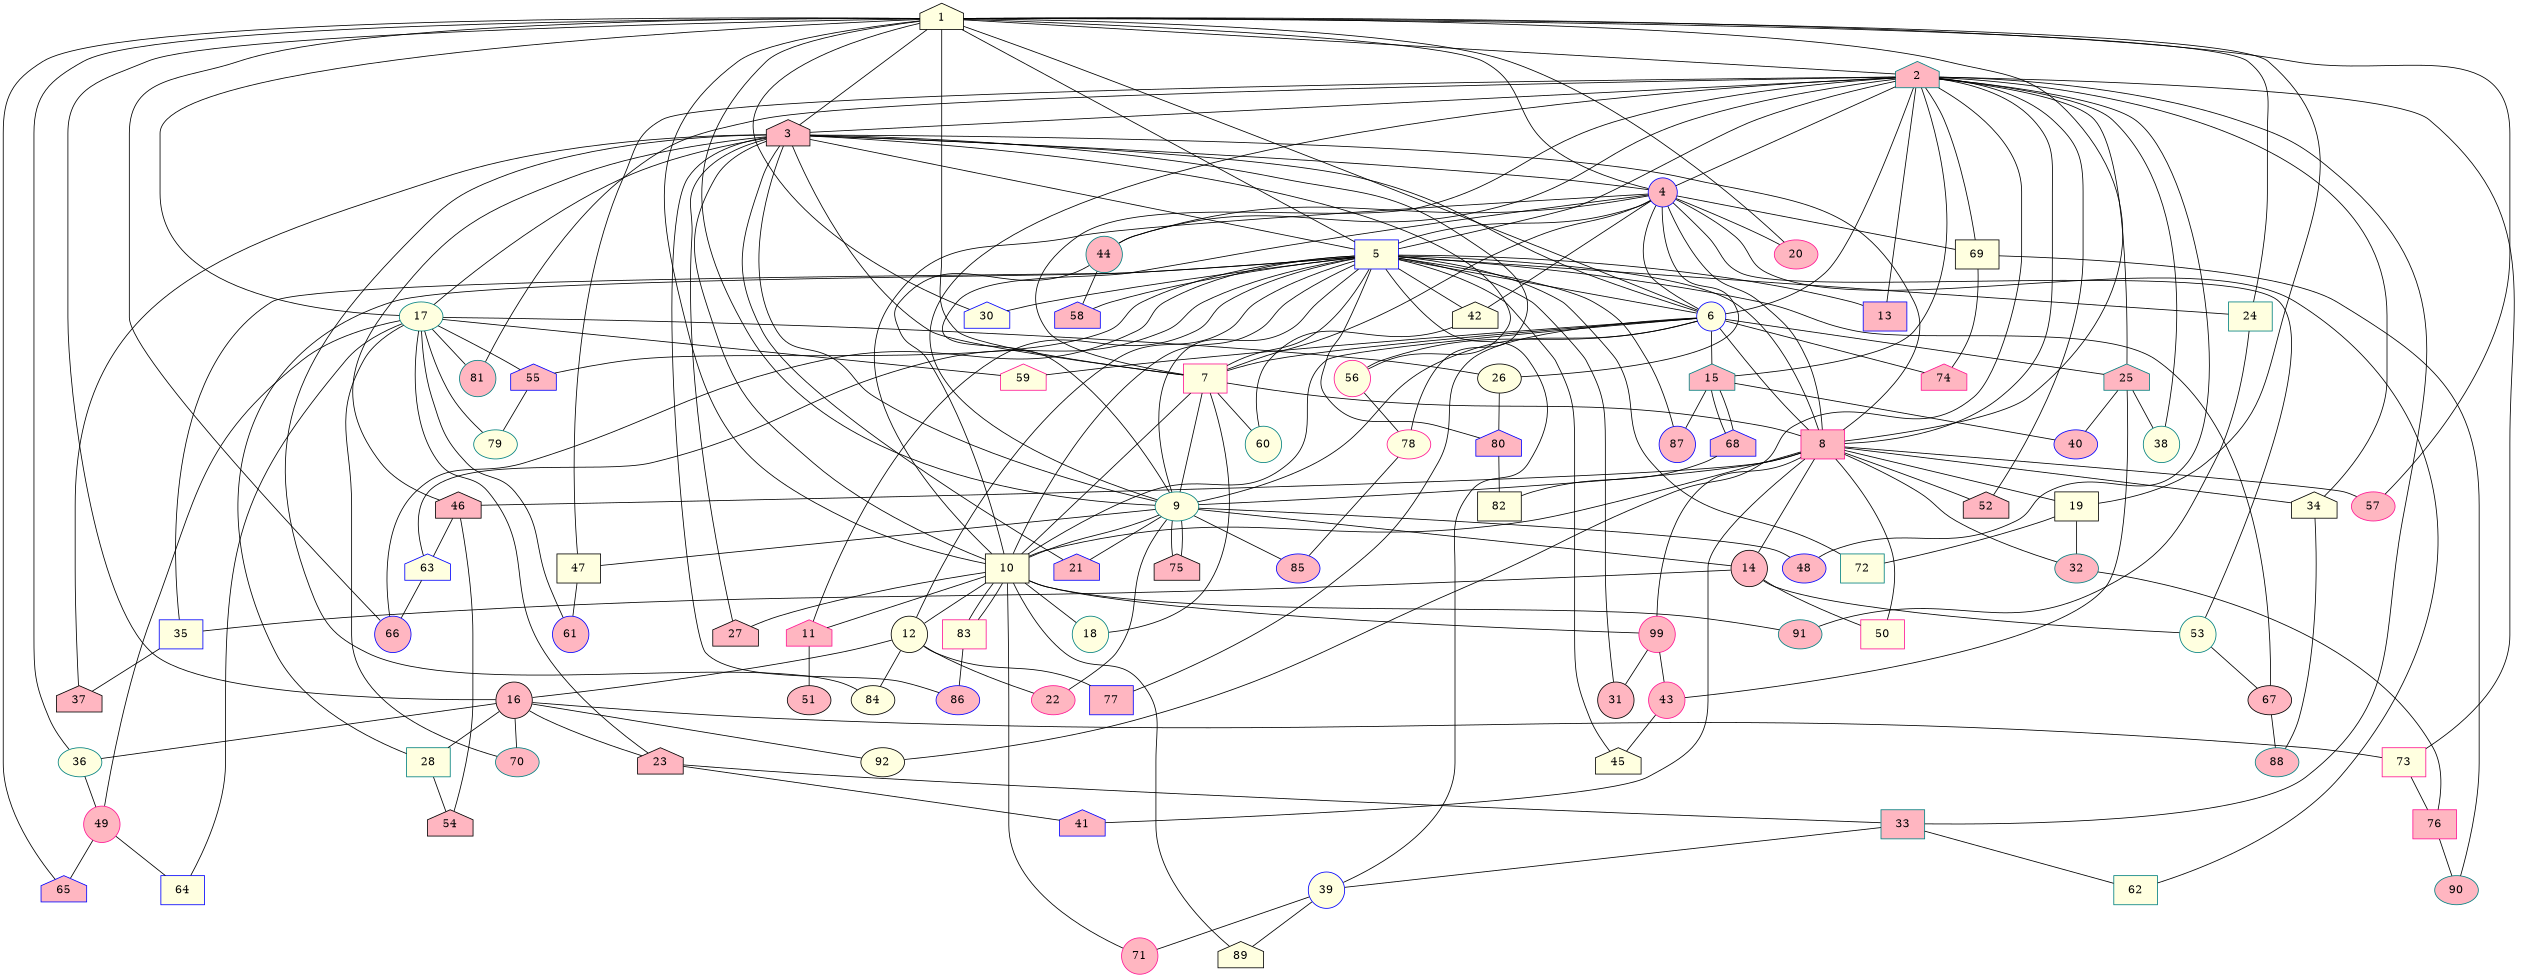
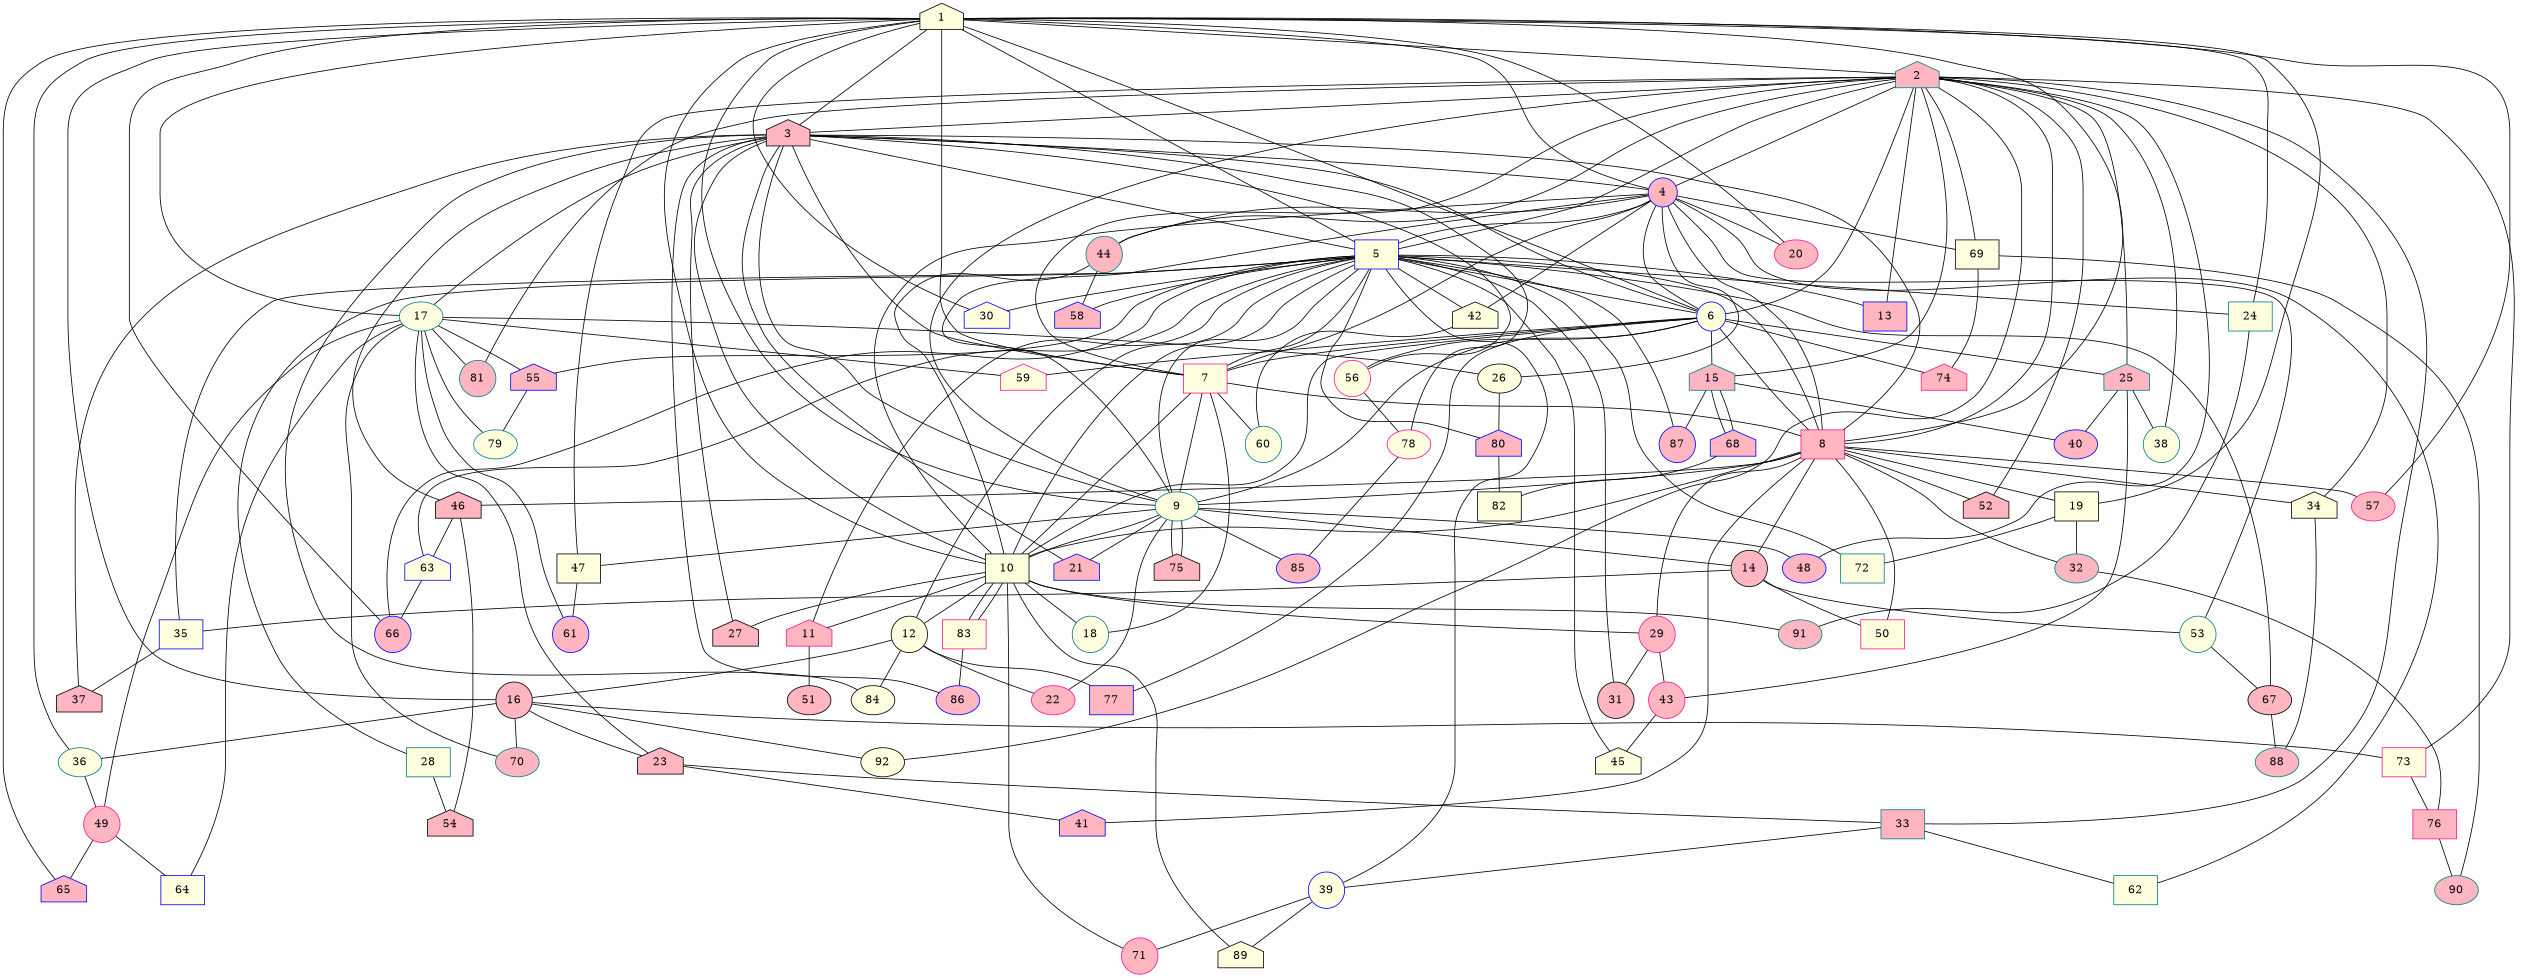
node "99": label "99" -> "29"
edge "16" -- "28": removed
